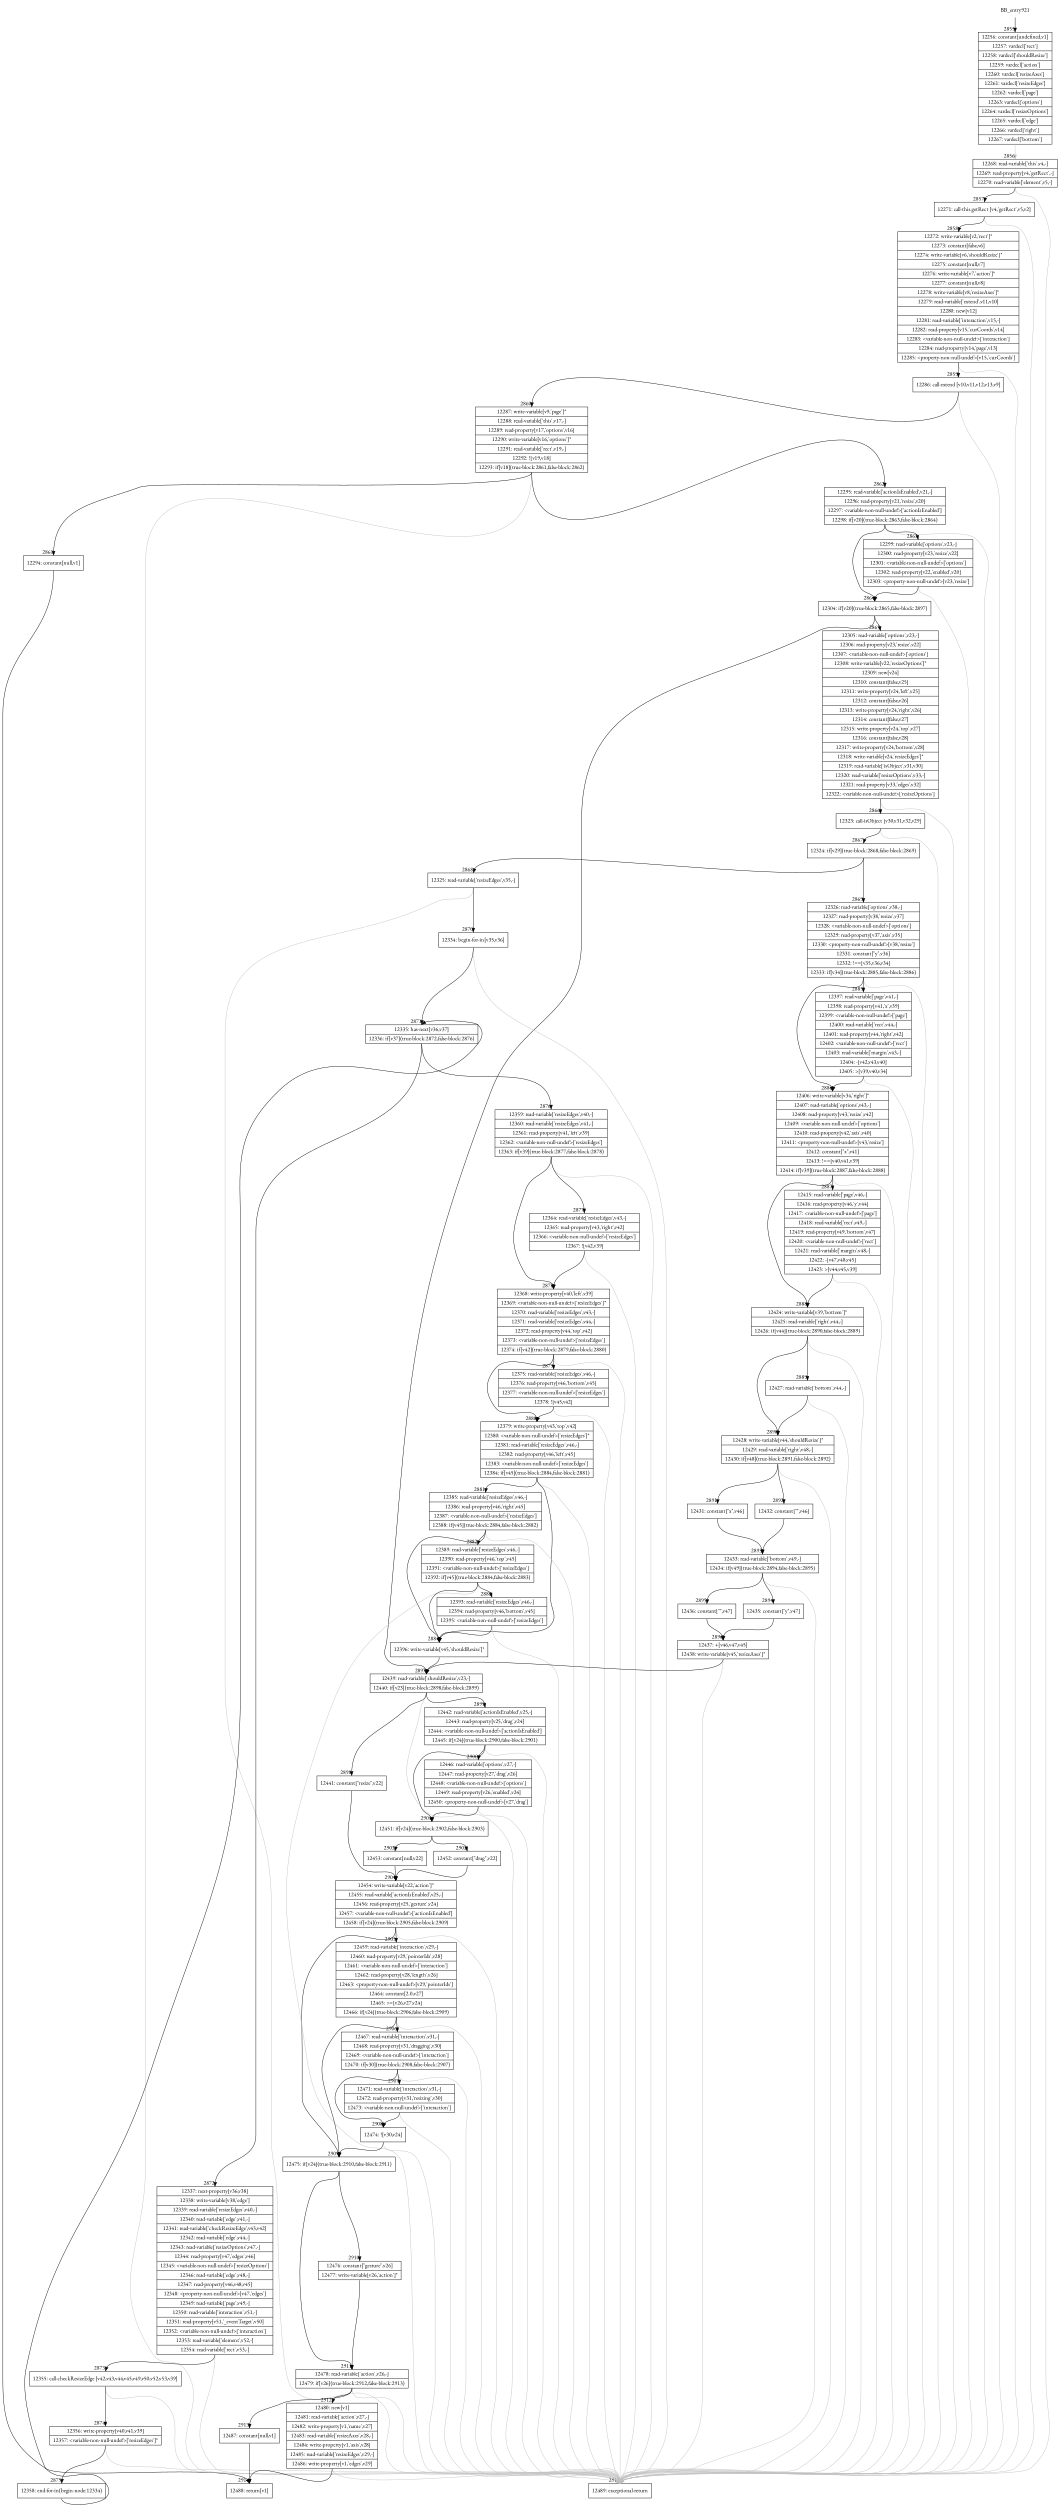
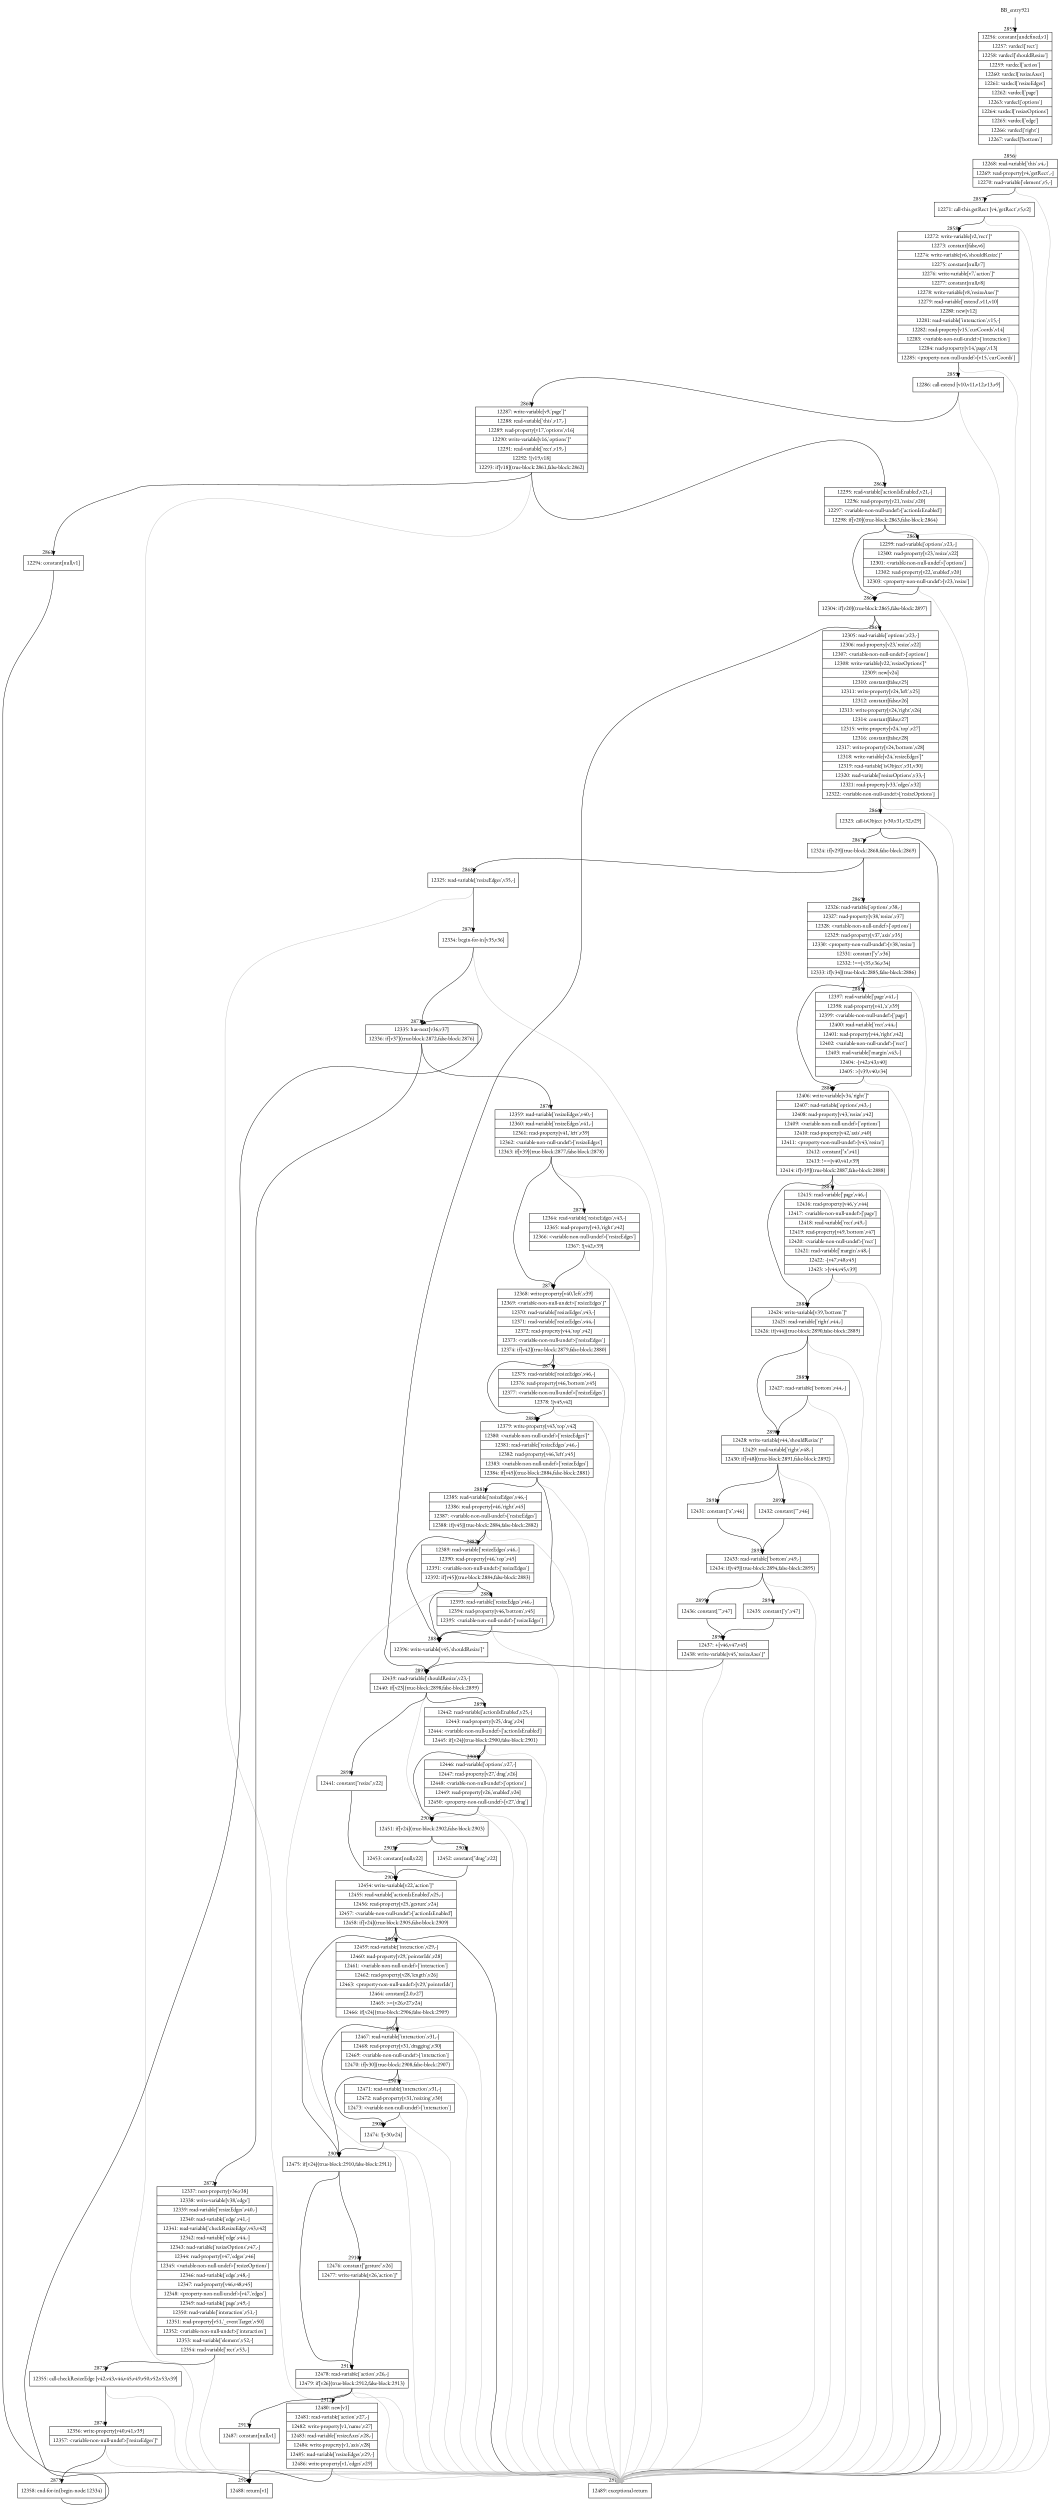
edge "12323: call-isObject [v30,v31,v32,v29]" -> "12489: exceptional-return": color gray -> black
edge "12454: write-variable[v22,'action']*" -> "12489: exceptional-return": color gray -> black
